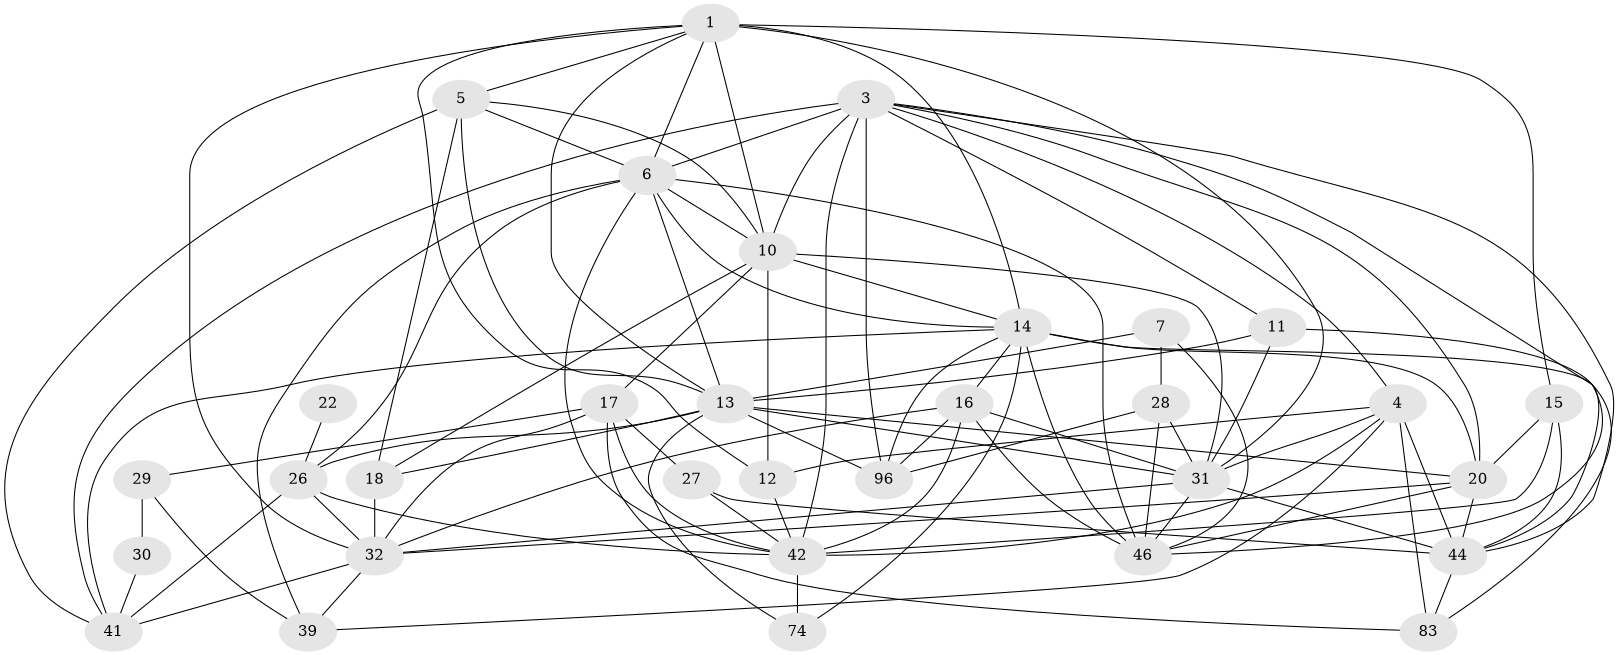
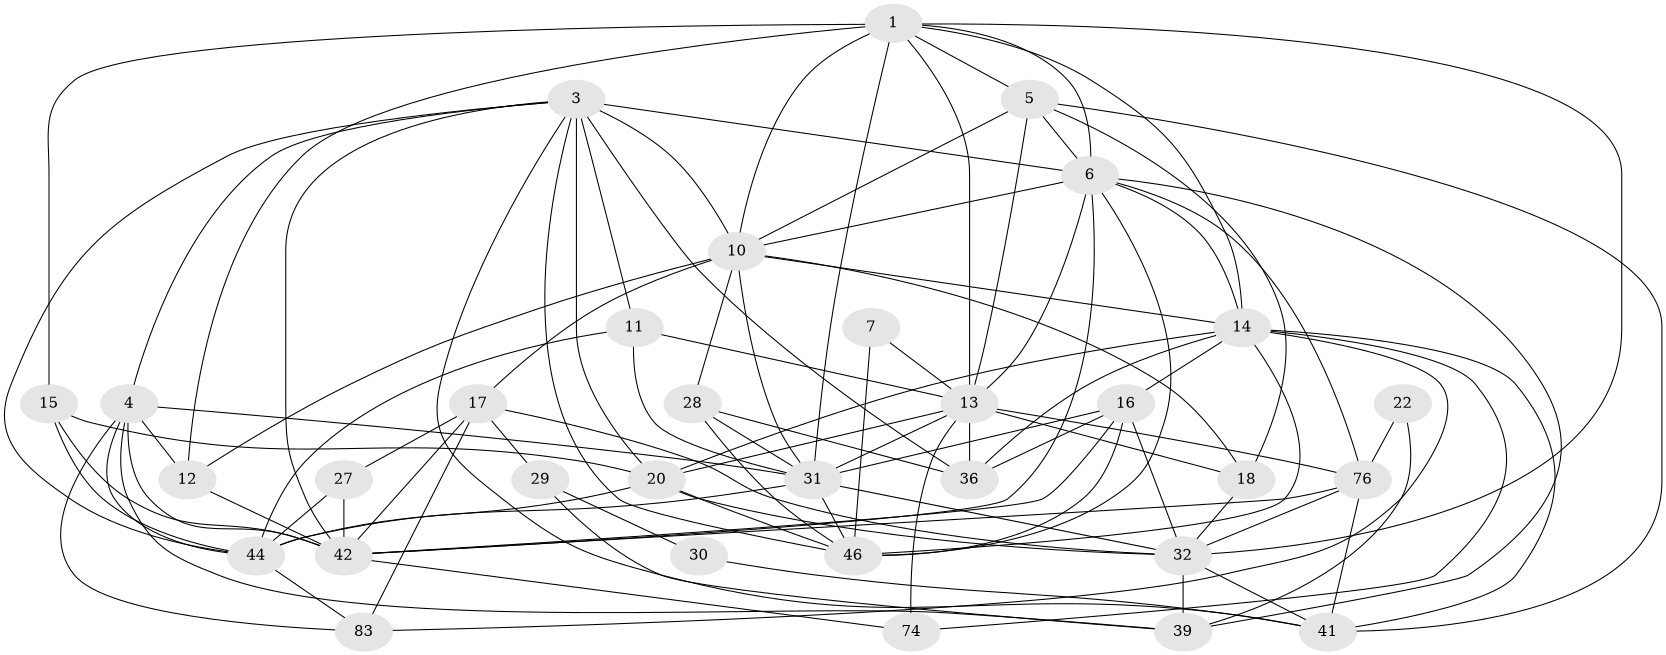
edge "7" -- "28": now "10" -- "28"
node "26": label "26" -> "76"
node "96": label "96" -> "36"
edge "22" -- "39": added
